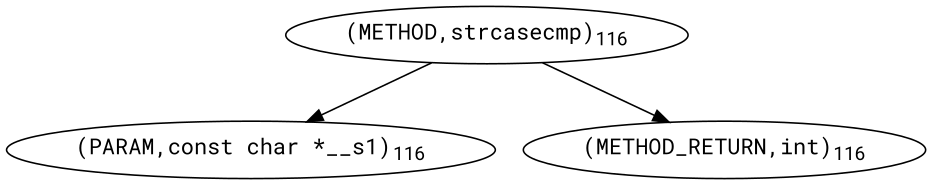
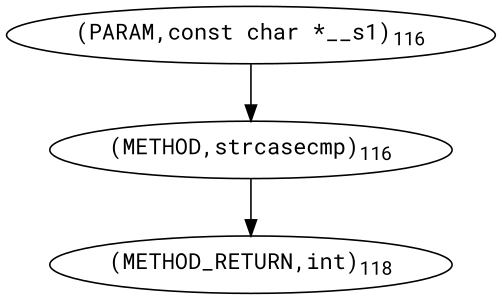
edge "(METHOD,strcasecmp)" -> "(PARAM,const char *__s1)": reversed
node "(METHOD_RETURN,int)": text "116" -> "118"
